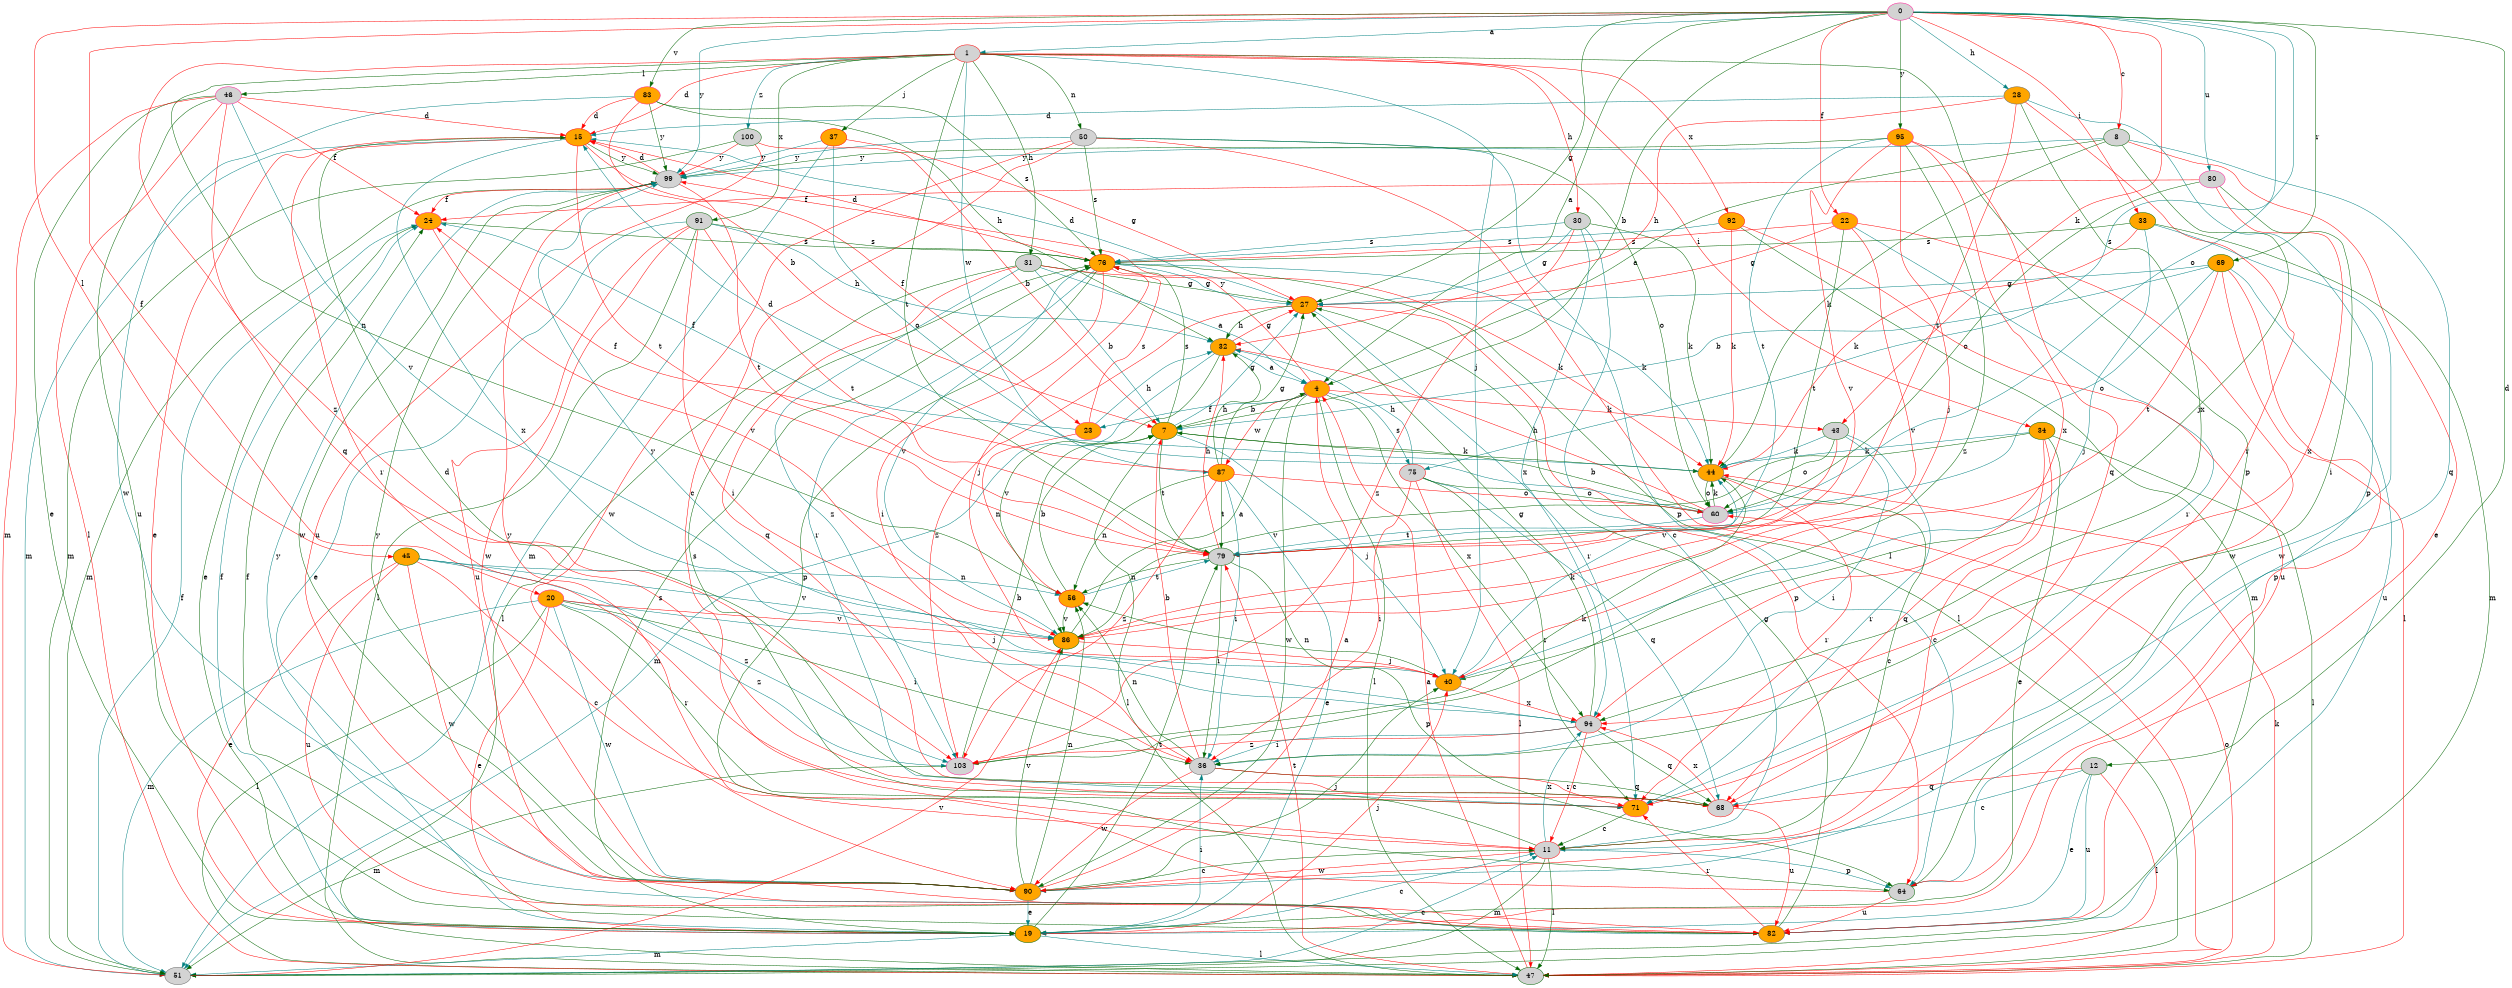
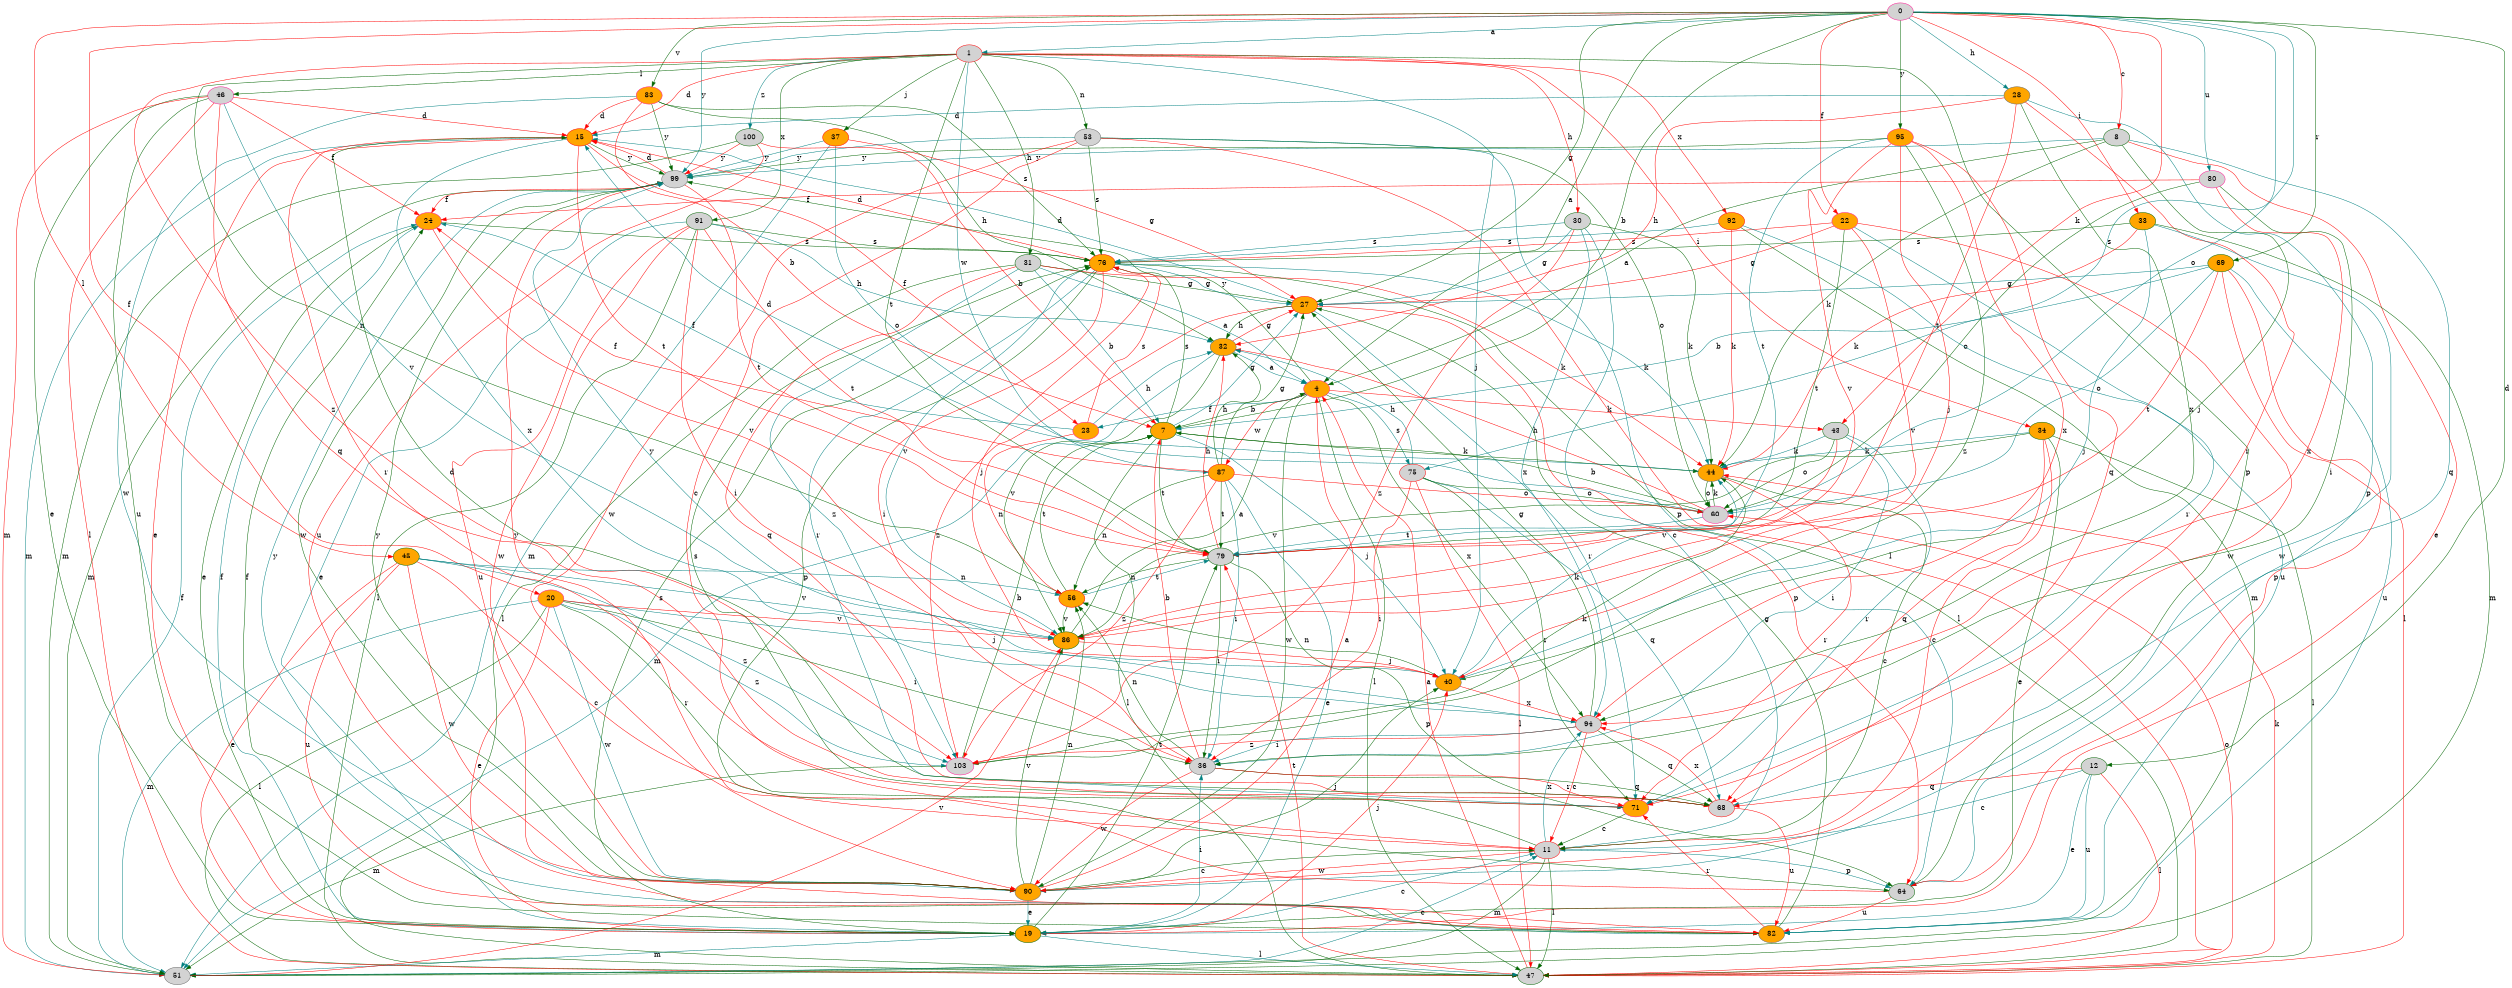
node "50": label "50" -> "53"
edge "4" -> "99": color red -> darkgreen
edge "56" -> "7": label "b" -> "t"
edge "92" -> "82": color red -> teal
